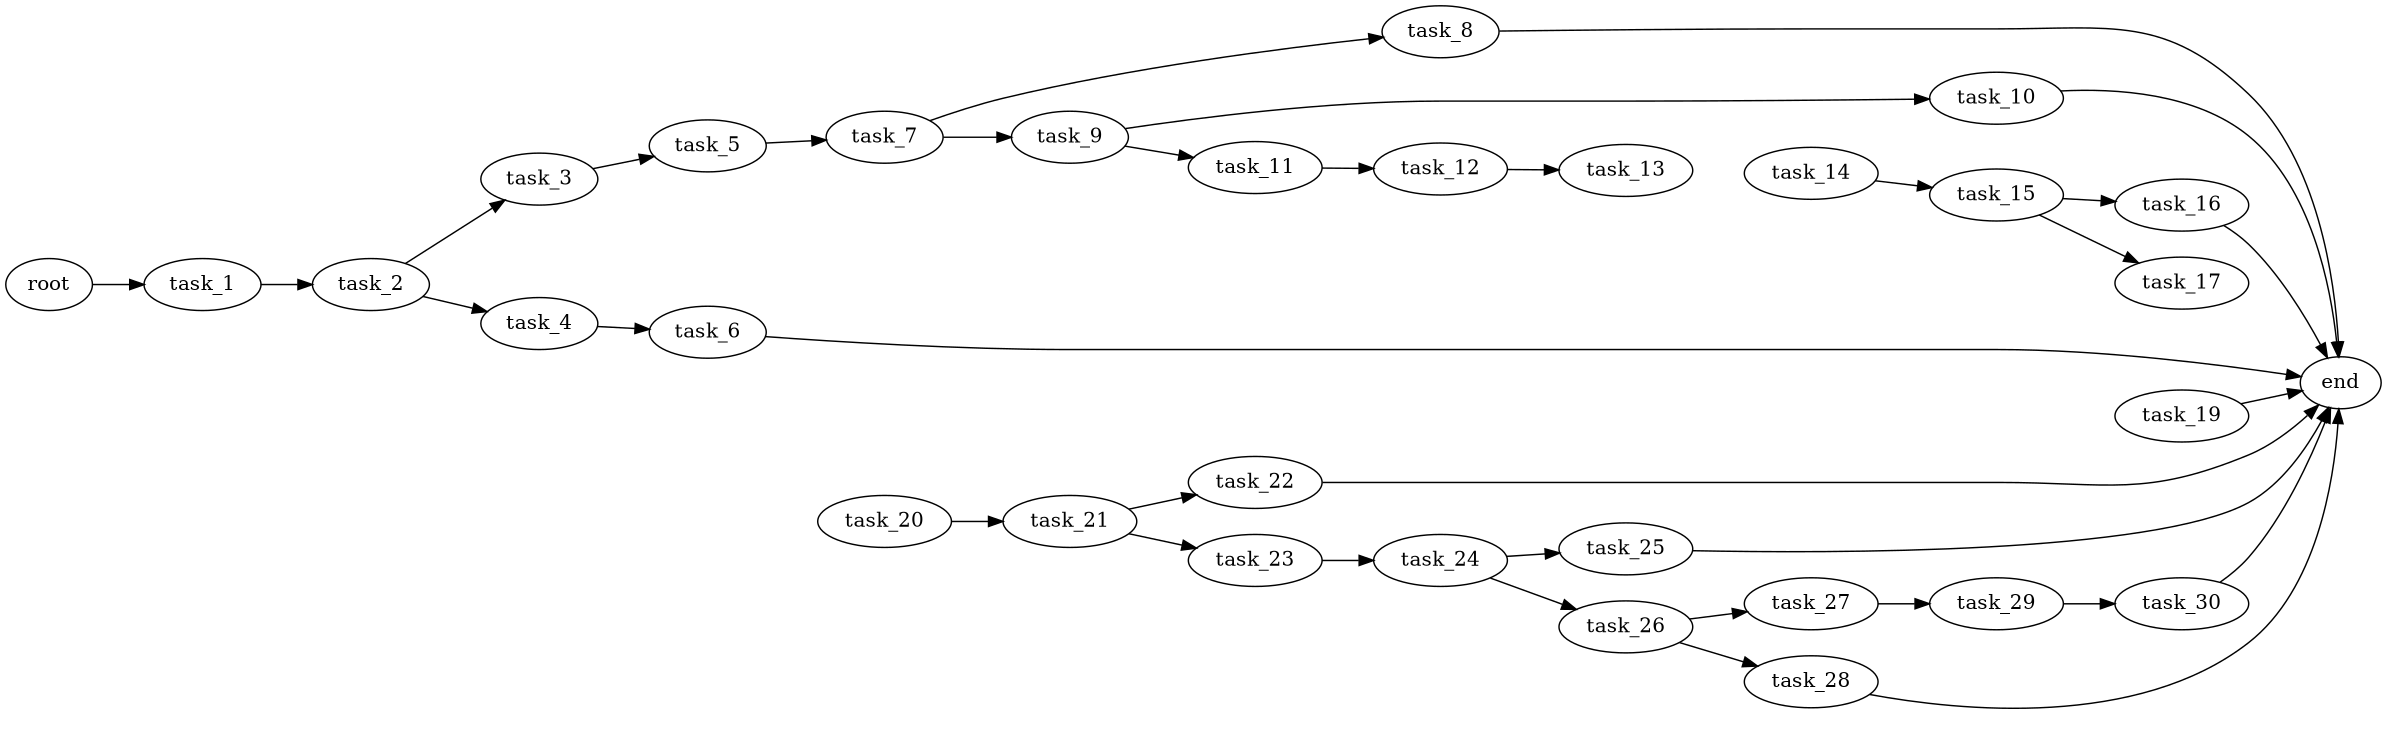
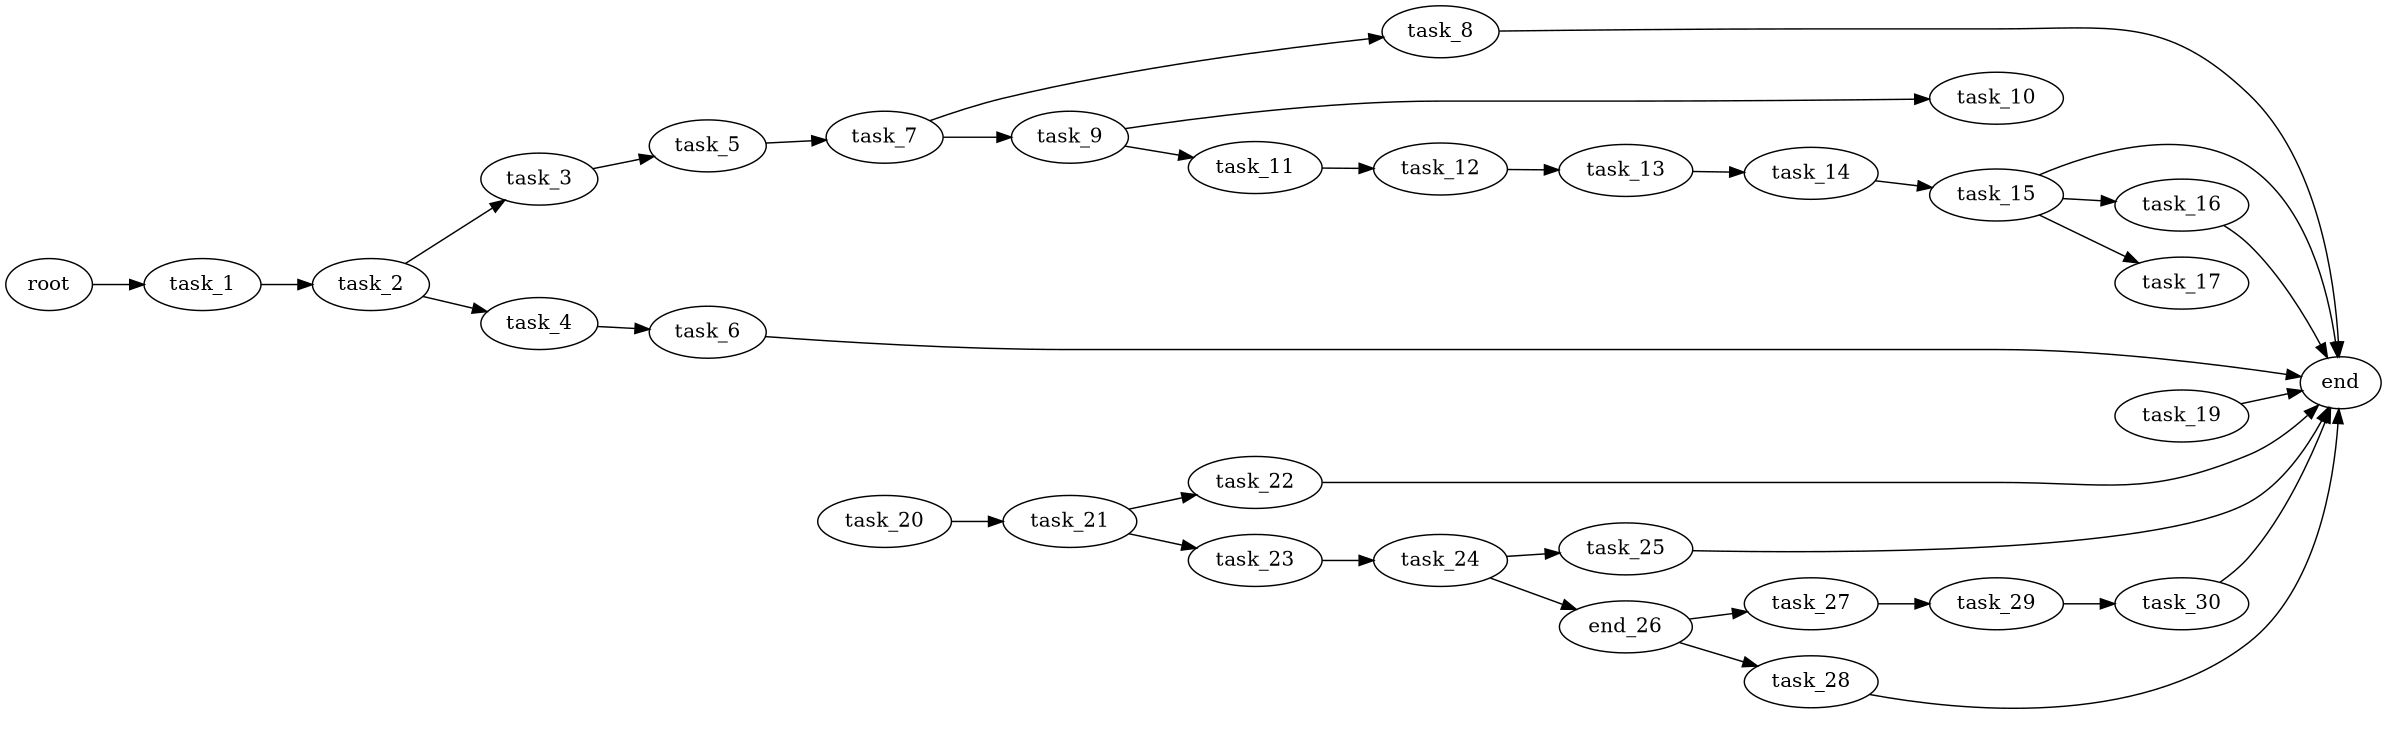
edge "task_10" -> "end": now "task_15" -> "end"
edge "task_13" -> "task_14": added
node "task_26": label "task_26" -> "end_26"
